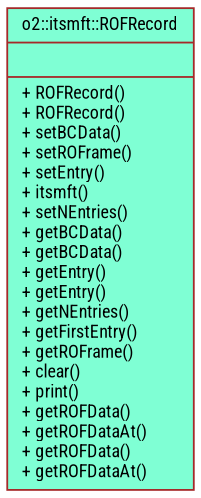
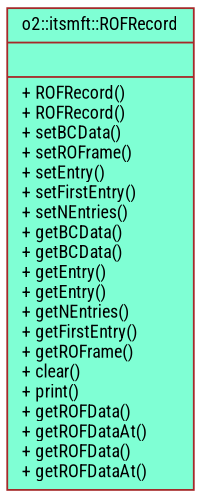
node "o2::itsmft::ROFRecord": text "+ itsmft()" -> "+ setFirstEntry()"
